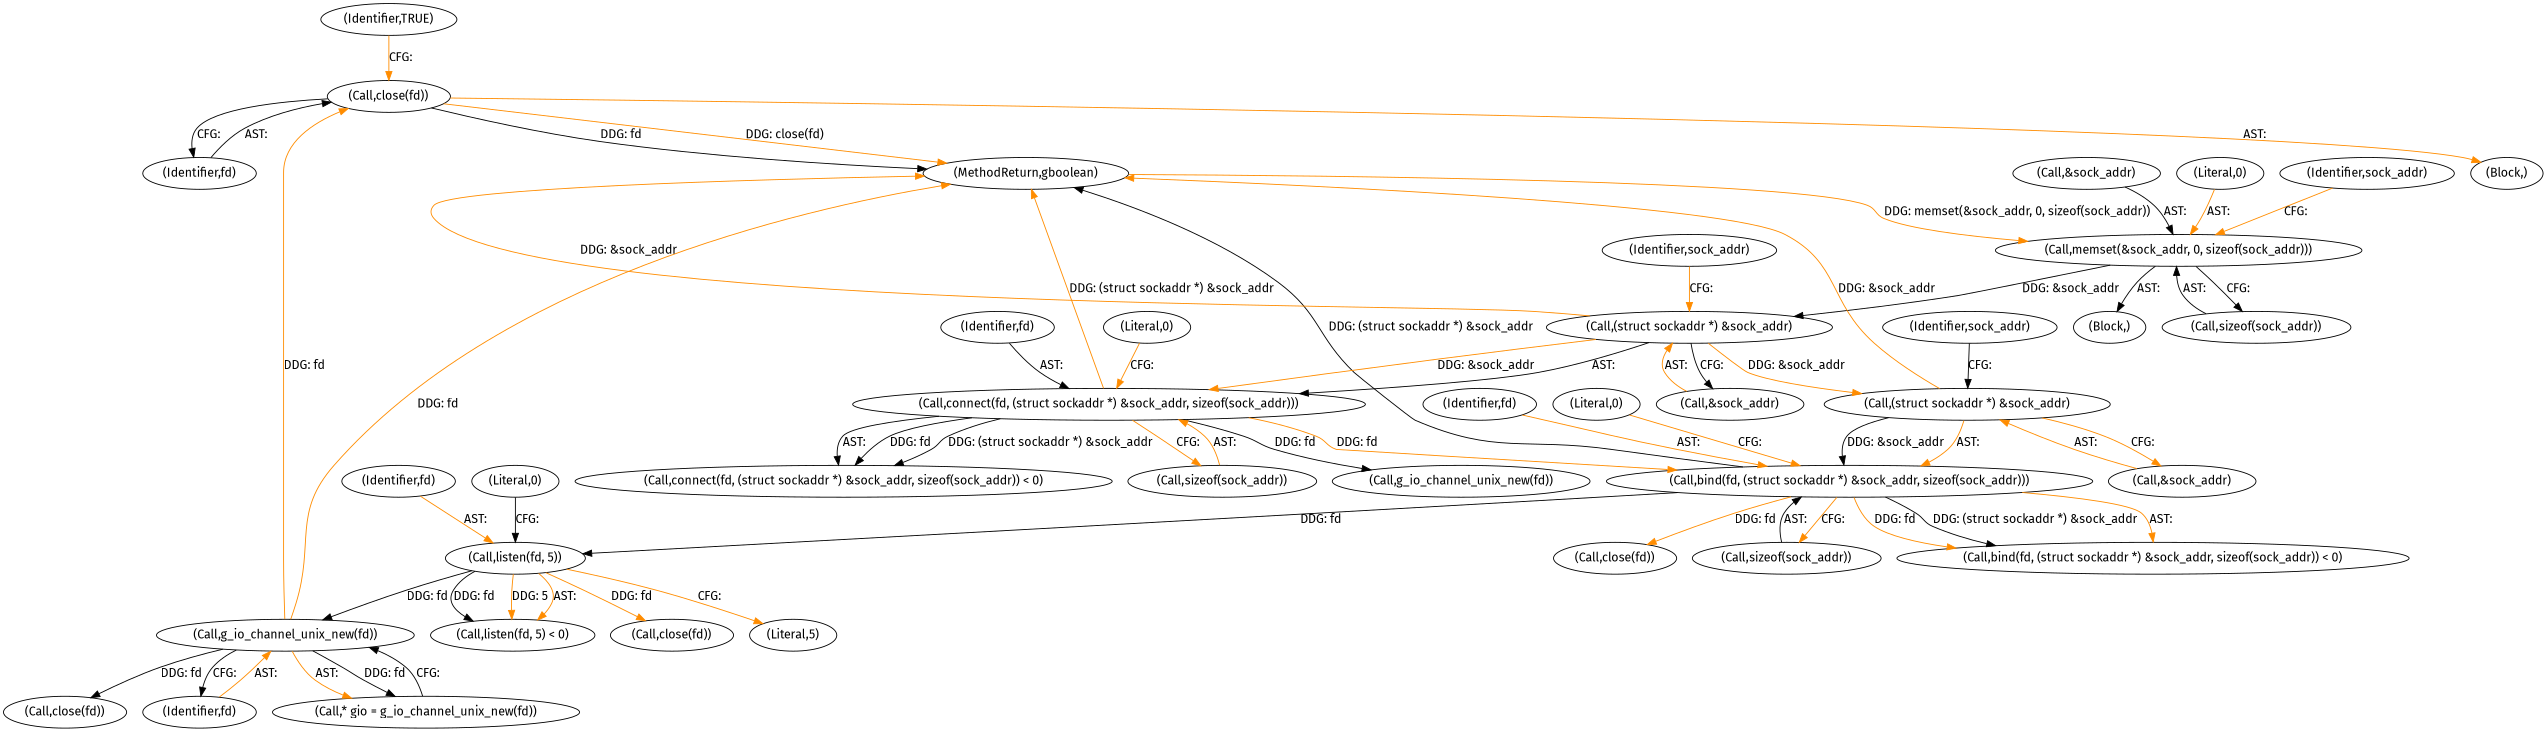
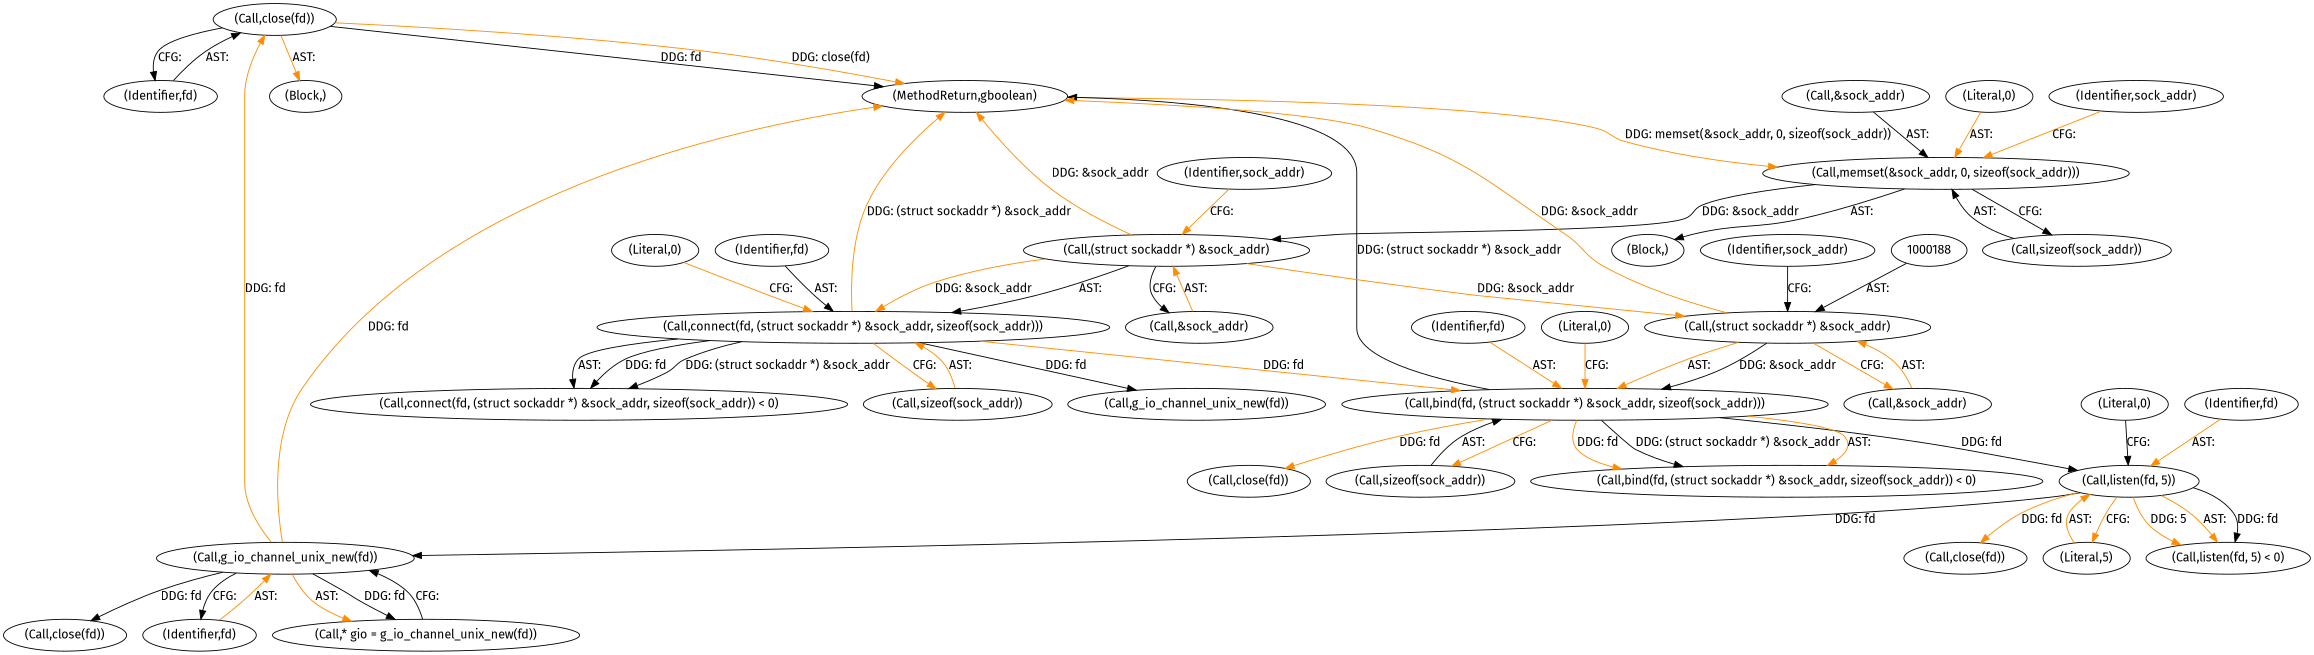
node "(Identifier,TRUE)": removed
node "1000188": added
edge "(Literal,5)" -> "(Call,listen(fd, 5))": added, label "AST:"
